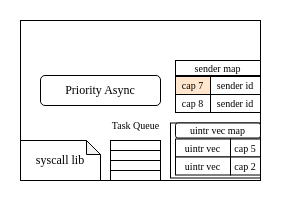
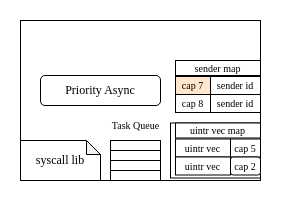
node "uintr vec map": shape rounded rectangle -> rectangle
node "cap 2": shape rectangle -> rounded rectangle
